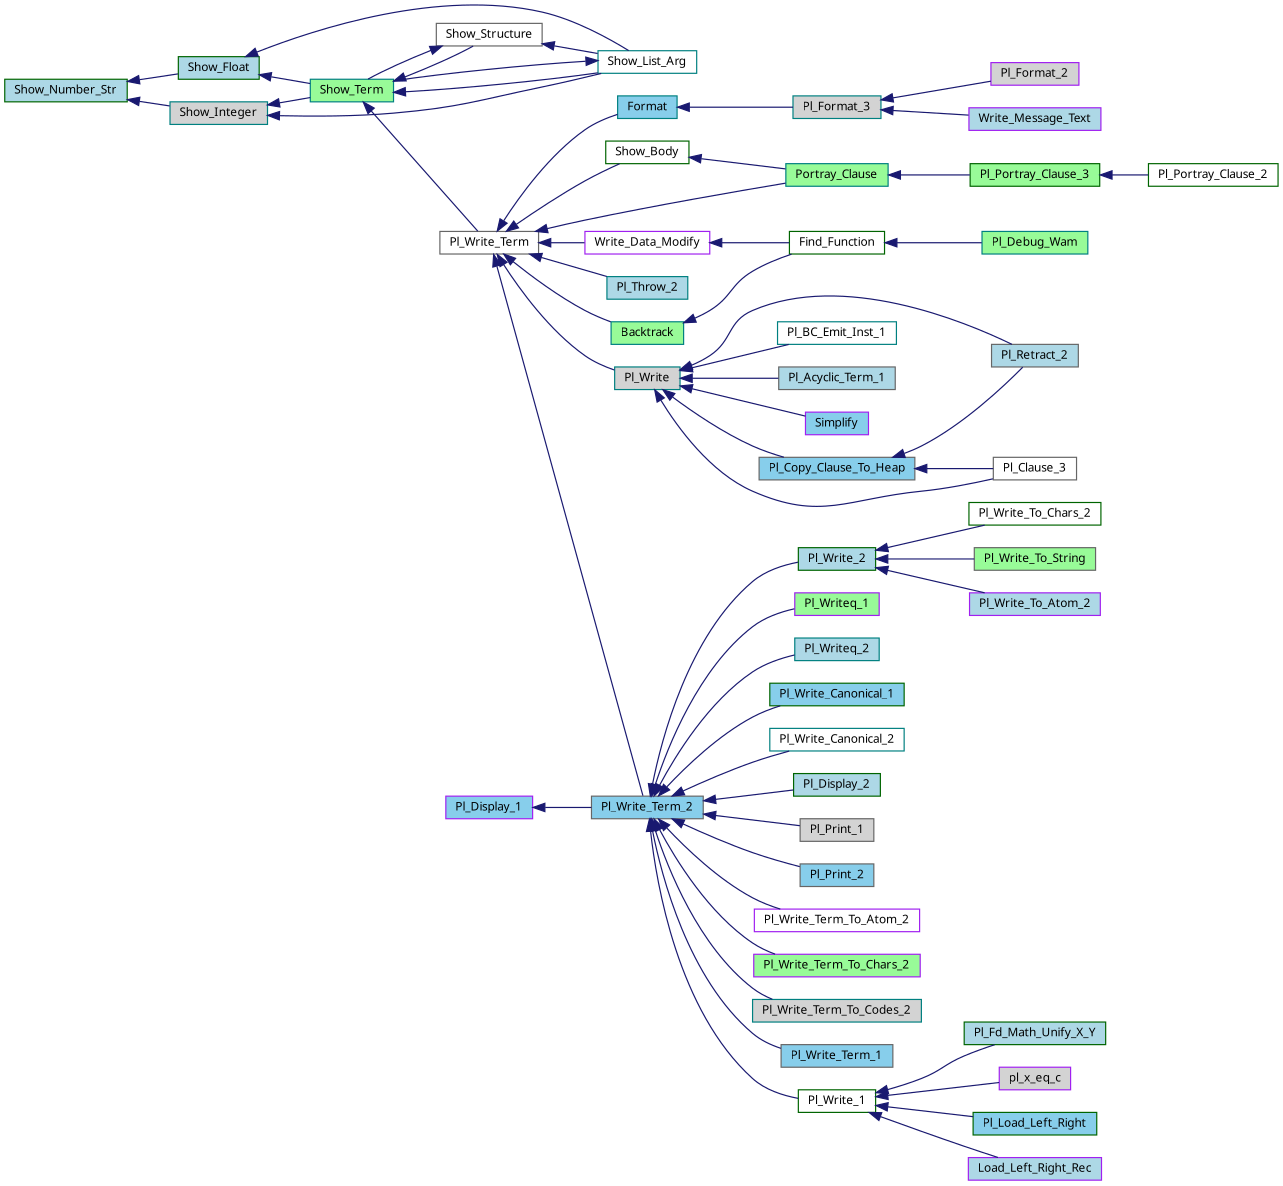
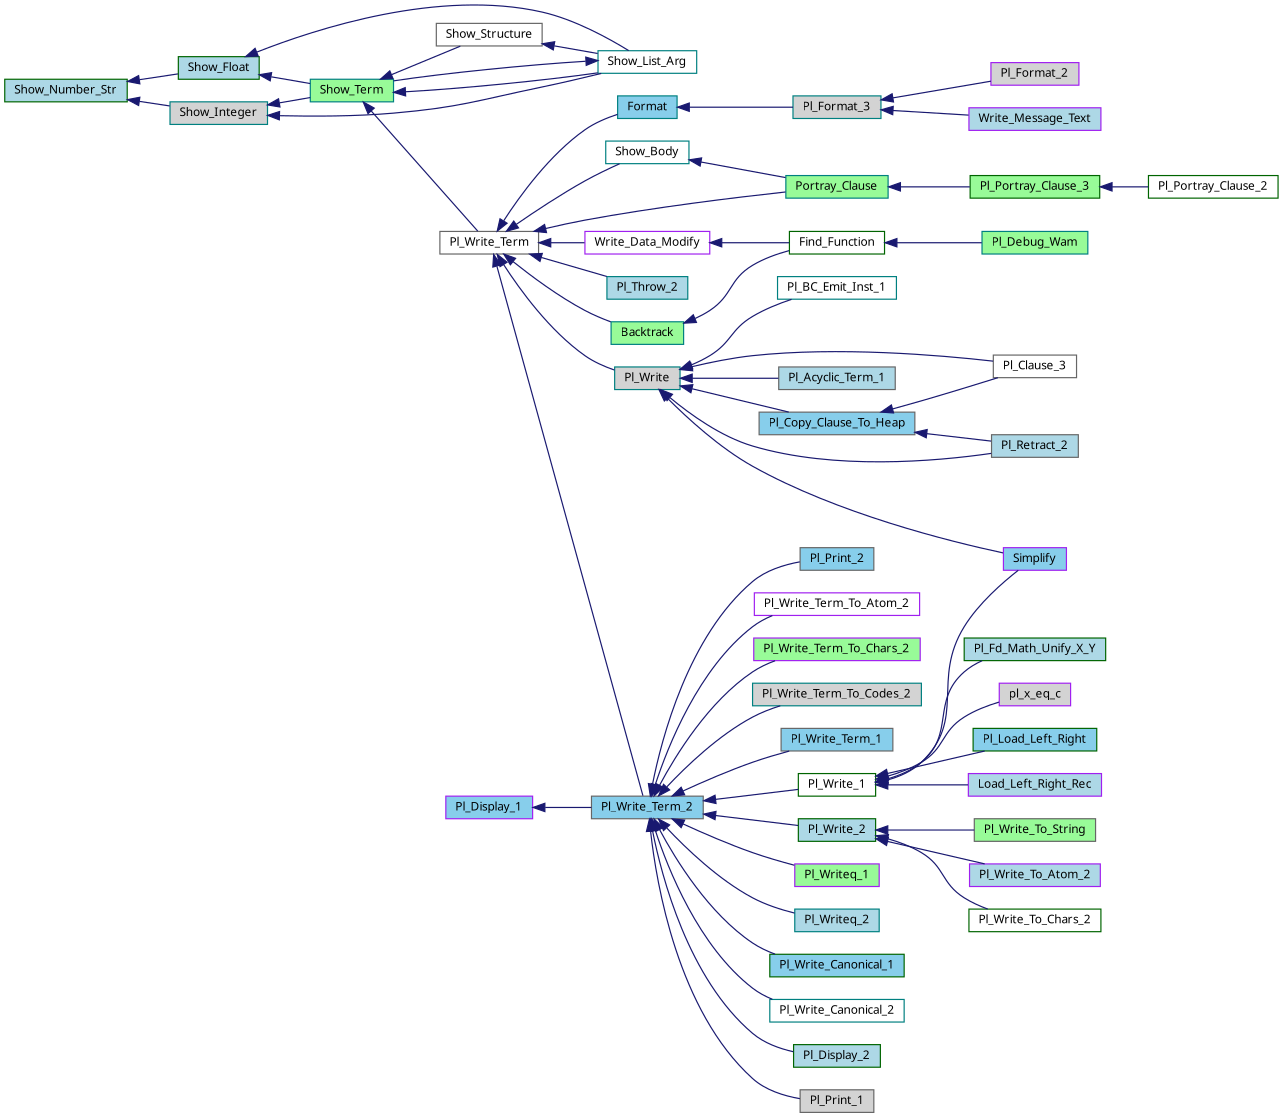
edge "Show_Term" -> "Show_Structure": removed
node "Show_Body": color darkgreen -> teal
edge "Simplify" -> "Pl_Write_1": added
